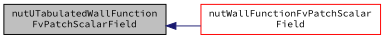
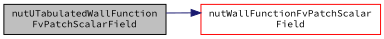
edge "nutWallFunctionFvPatchScalar Field" -> "nutUTabulatedWallFunction FvPatchScalarField": reversed
